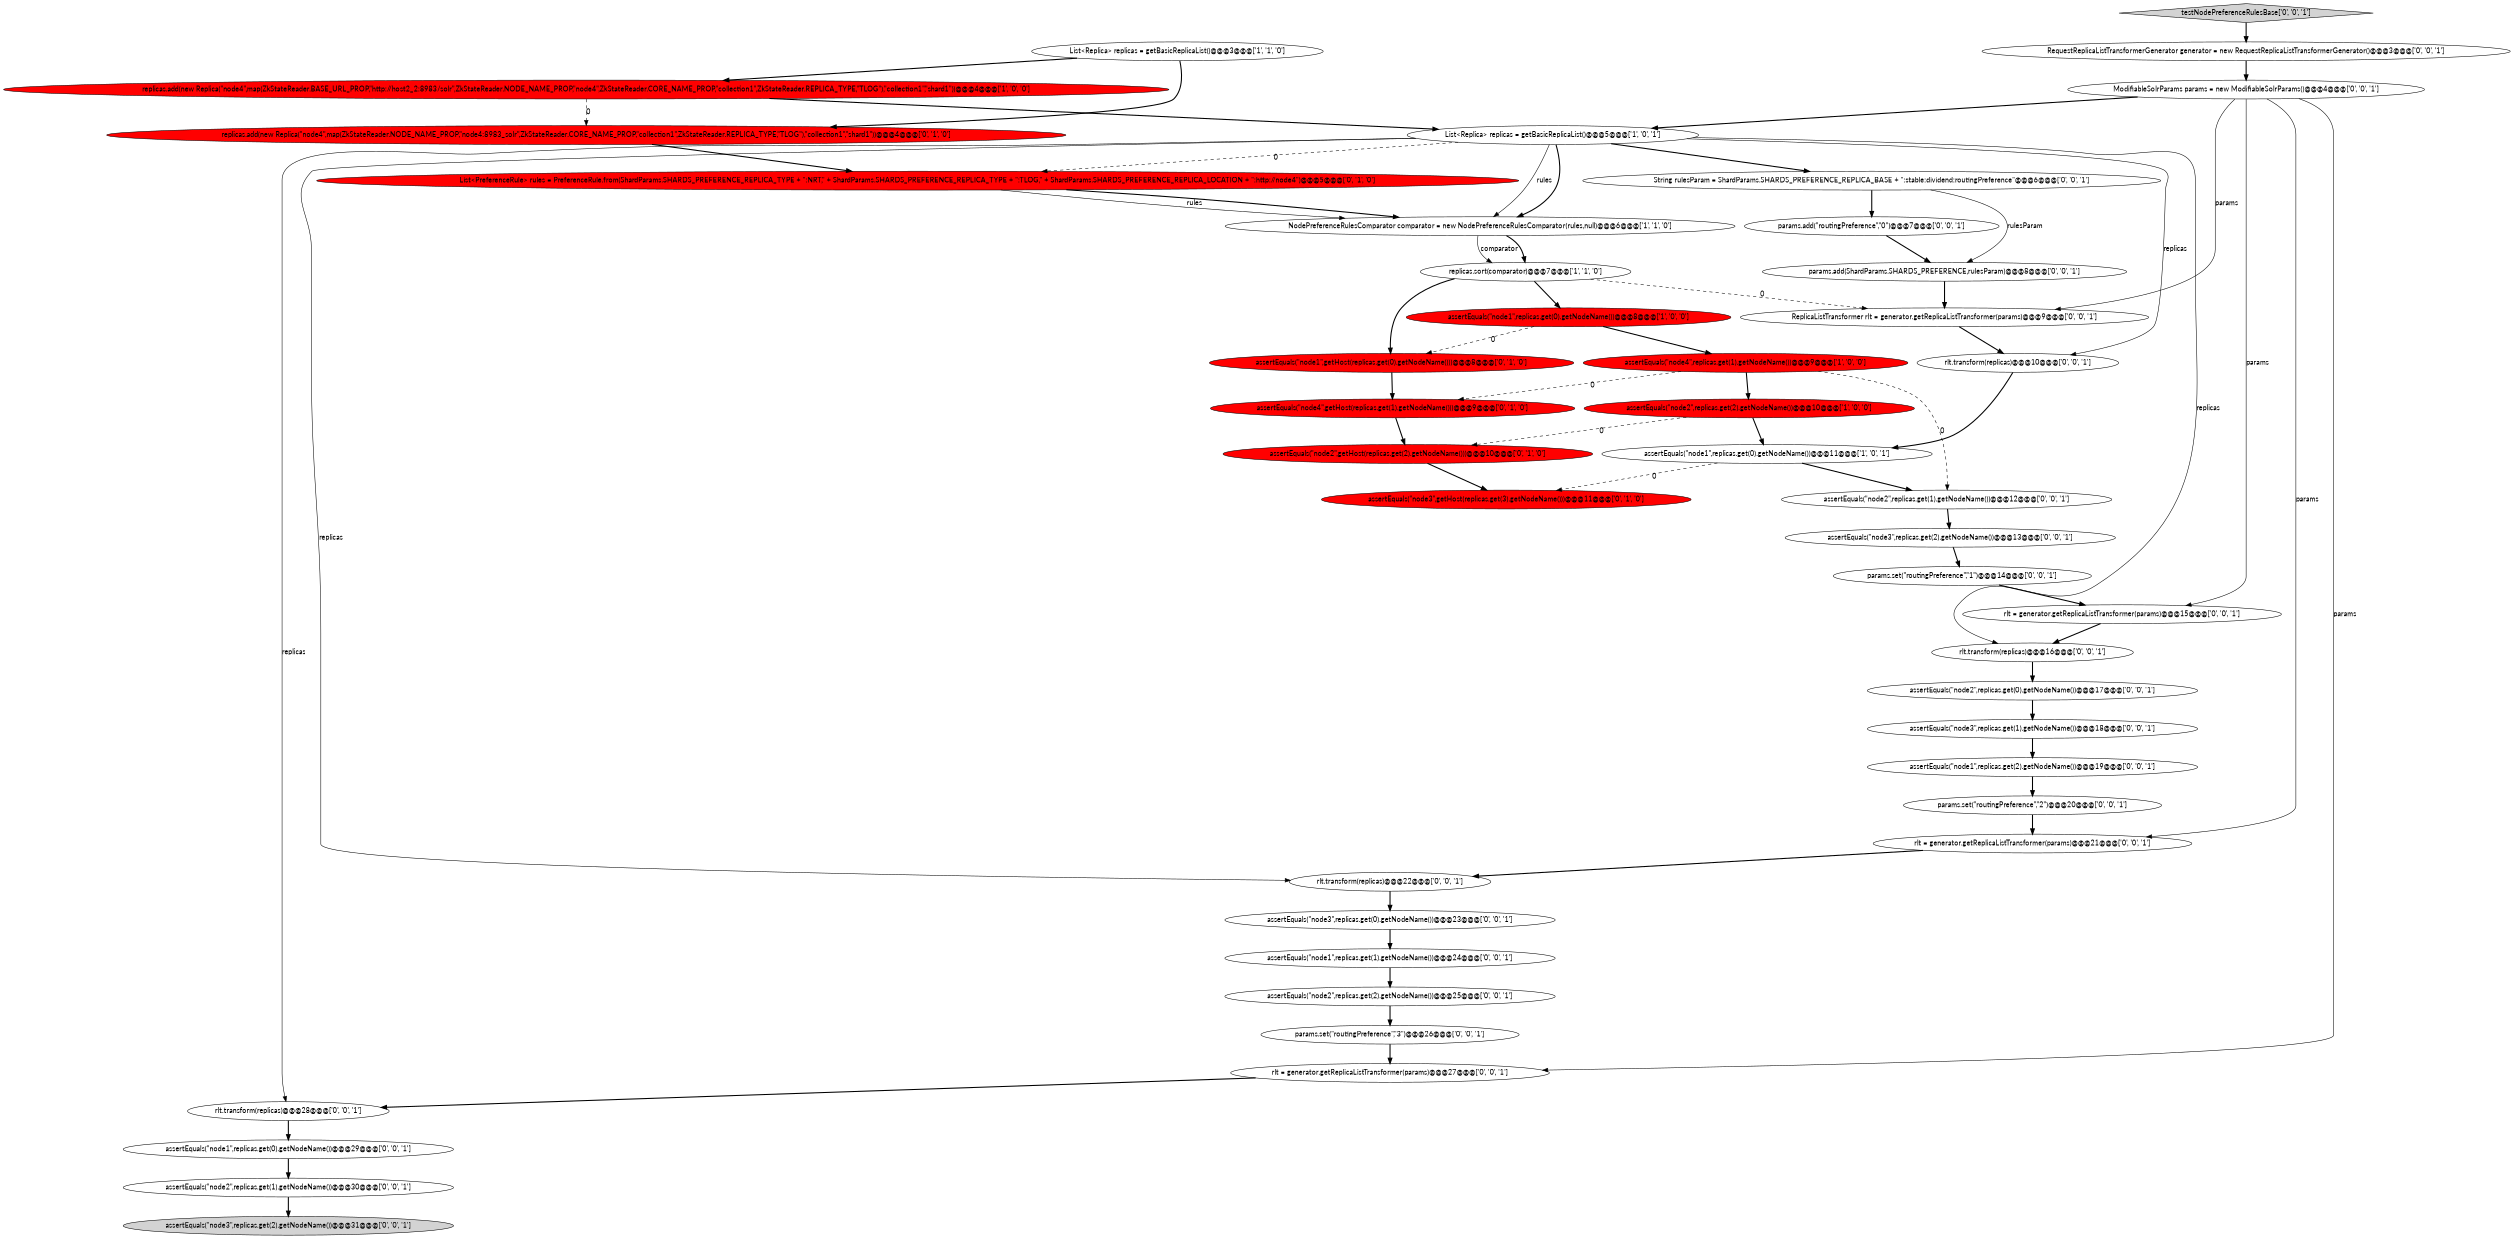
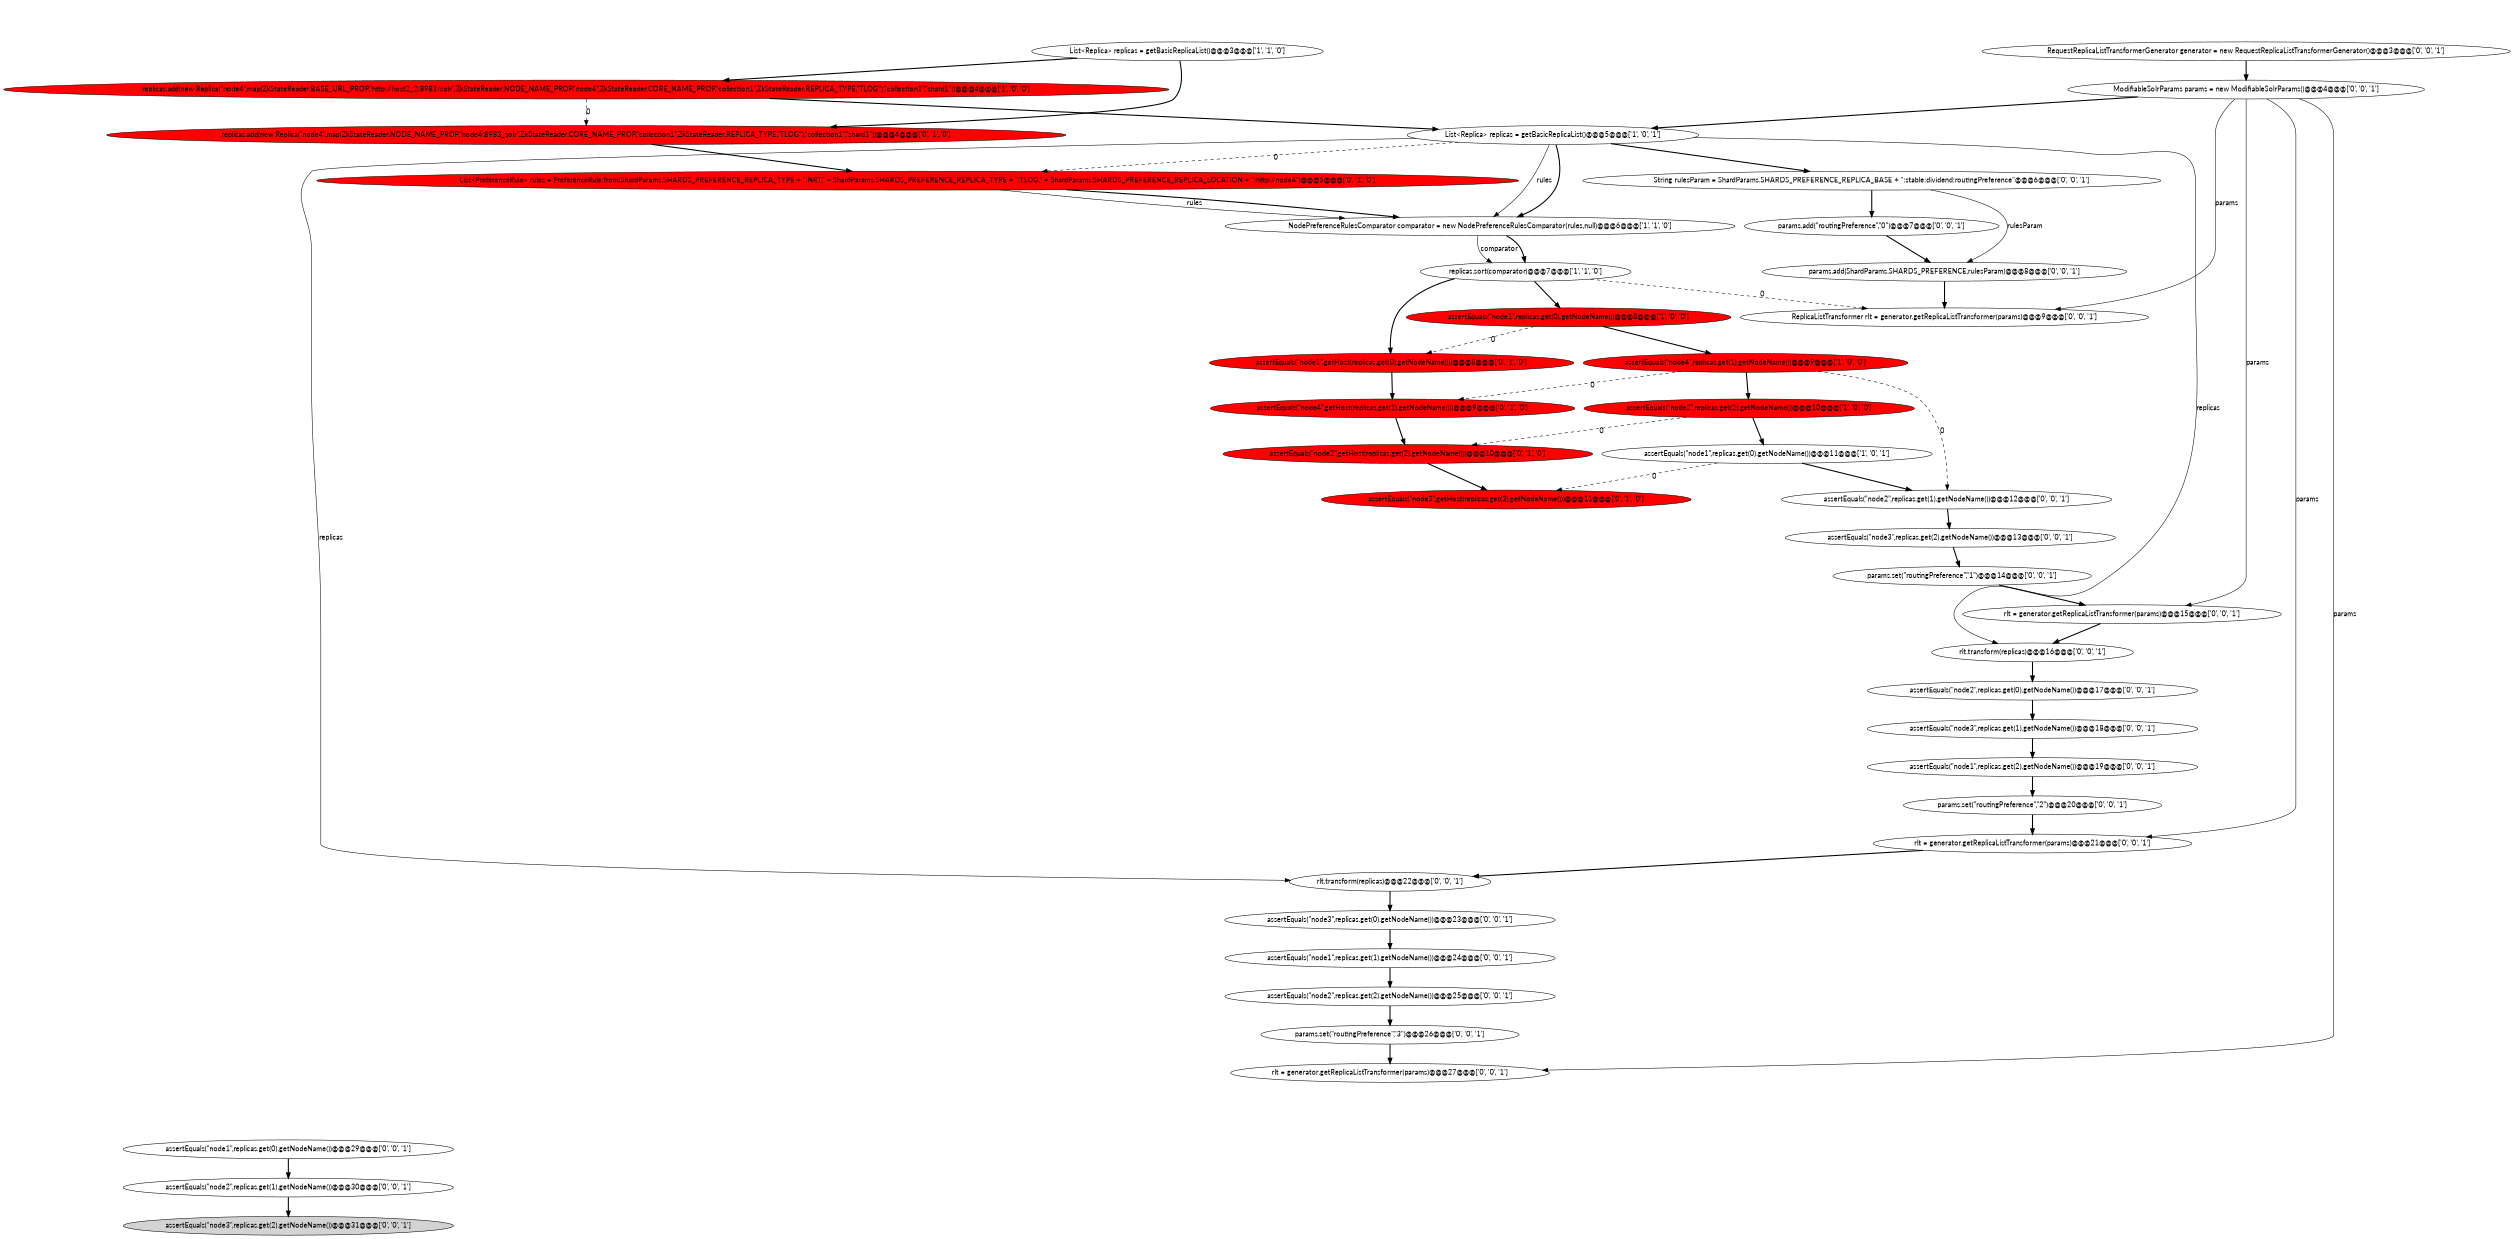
node "testNodePreferenceRulesBase['0', '0', '1']": removed
node "rlt.transform(replicas)@@@10@@@['0', '0', '1']": removed
node "rlt.transform(replicas)@@@28@@@['0', '0', '1']": removed
